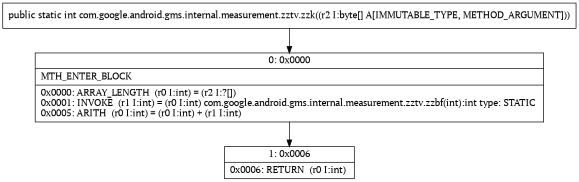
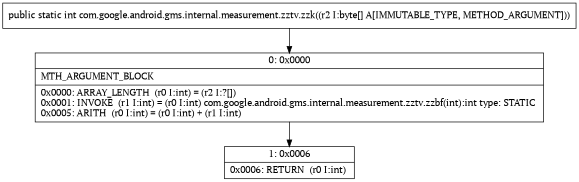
node "0: 0x0000": text "MTH_ENTER_BLOCK" -> "MTH_ARGUMENT_BLOCK"
